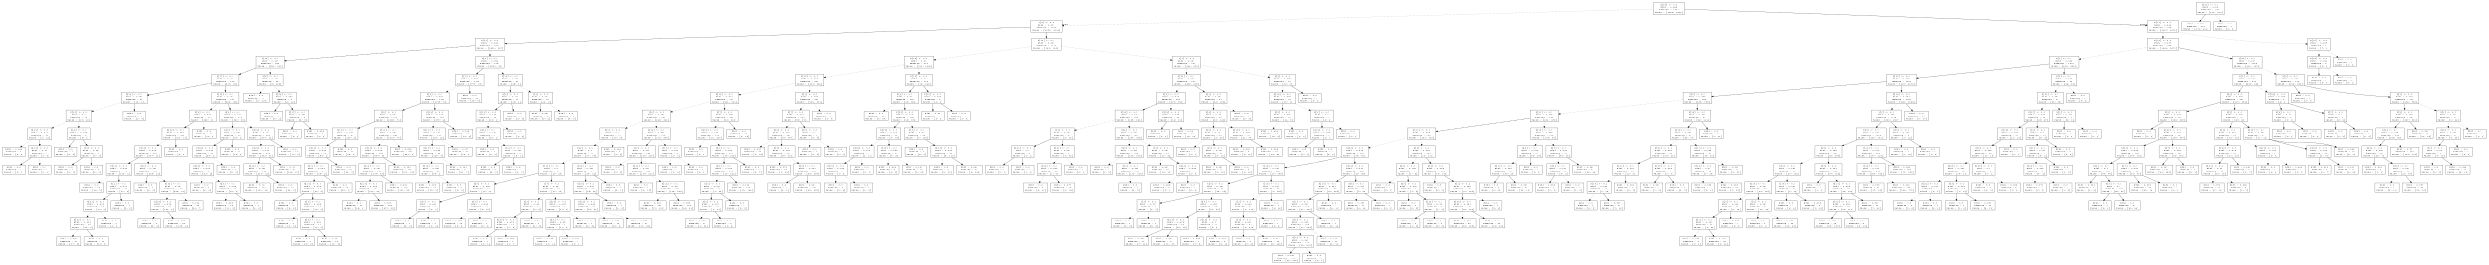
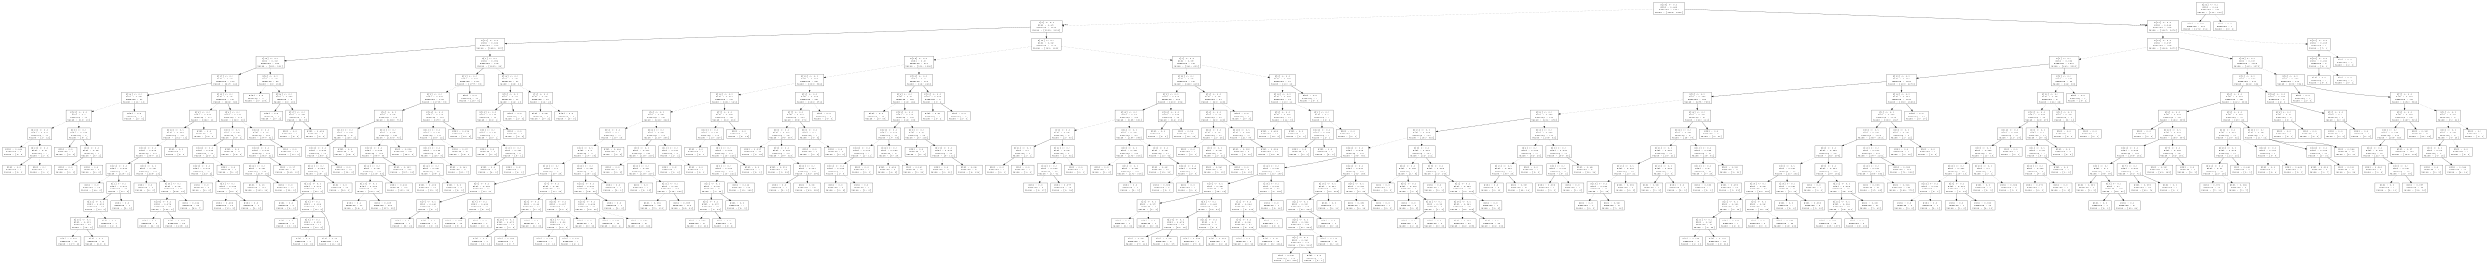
edge "X[6] <= 0.5 gini = 0.231 samples = 11 value = [13, 2]" -> "gini = 0.26 samples = 10 value = [11, 2]": now "X[0] <= 0.5 gini = 0.198 samples = 14 value = [16, 2]" -> "gini = 0.26 samples = 10 value = [11, 2]"
